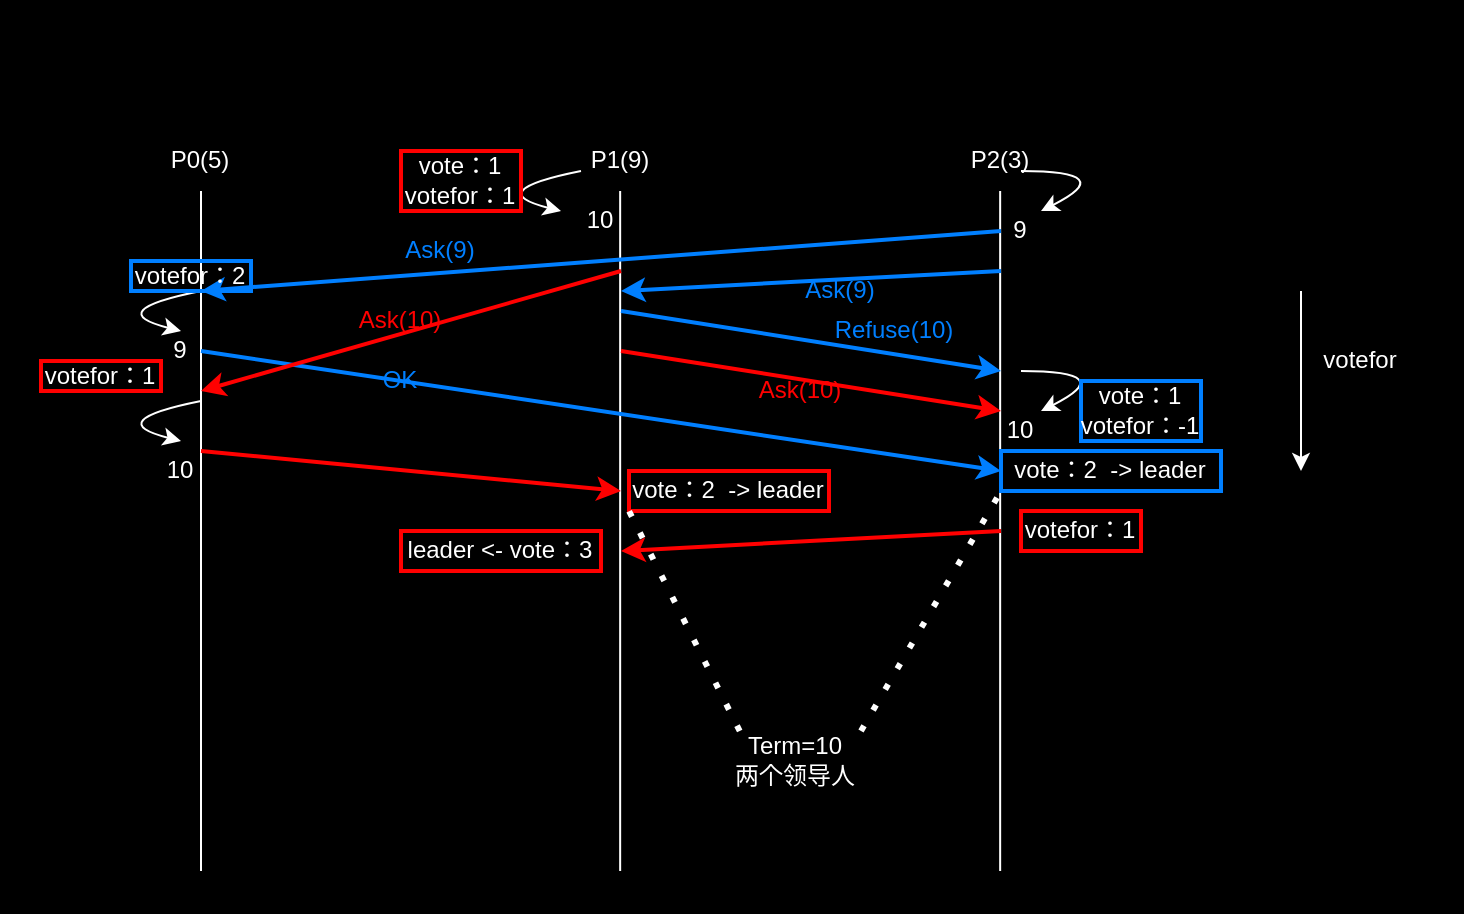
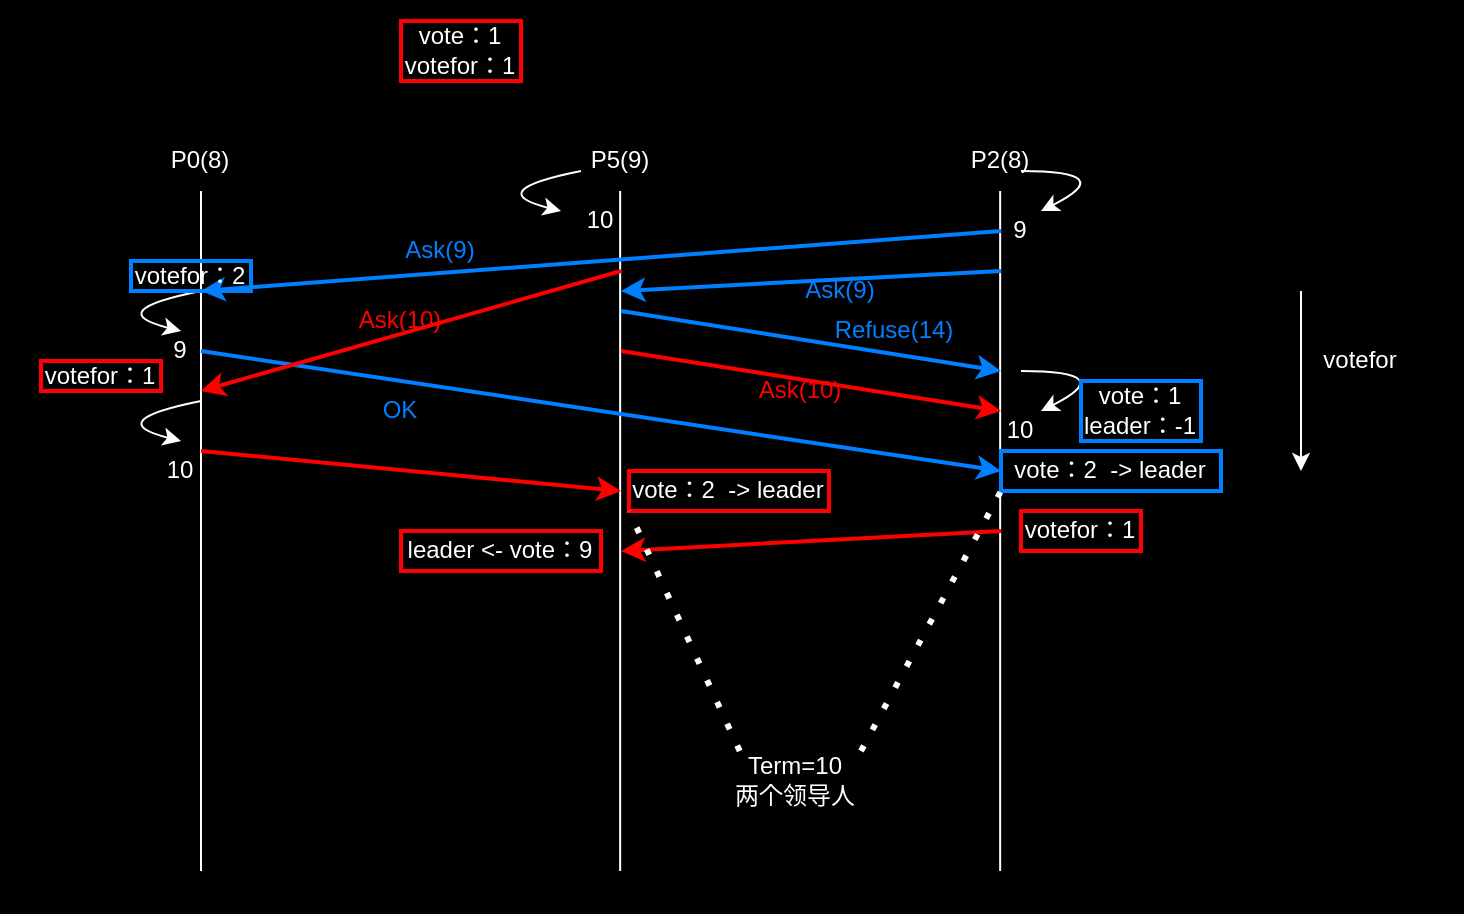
node "P0(5)": label "P0(5)" -> "P0(8)"
node "P1(9)": label "P1(9)" -> "P5(9)"
node "P2(3)": label "P2(3)" -> "P2(8)"
node "vote：1 votefor：1": moved (461, 181) -> (461, 51)
node "Refuse(10)": label "Refuse(10)" -> "Refuse(14)"
node "OK": moved (401, 381) -> (401, 411)
node "vote：1 votefor：-1": label "vote：1 votefor：-1" -> "vote：1 leader：-1"
node "leader <- vote：3": label "leader <- vote：3" -> "leader <- vote：9"
node "Term=10 两个领导人": moved (796, 761) -> (796, 781)
